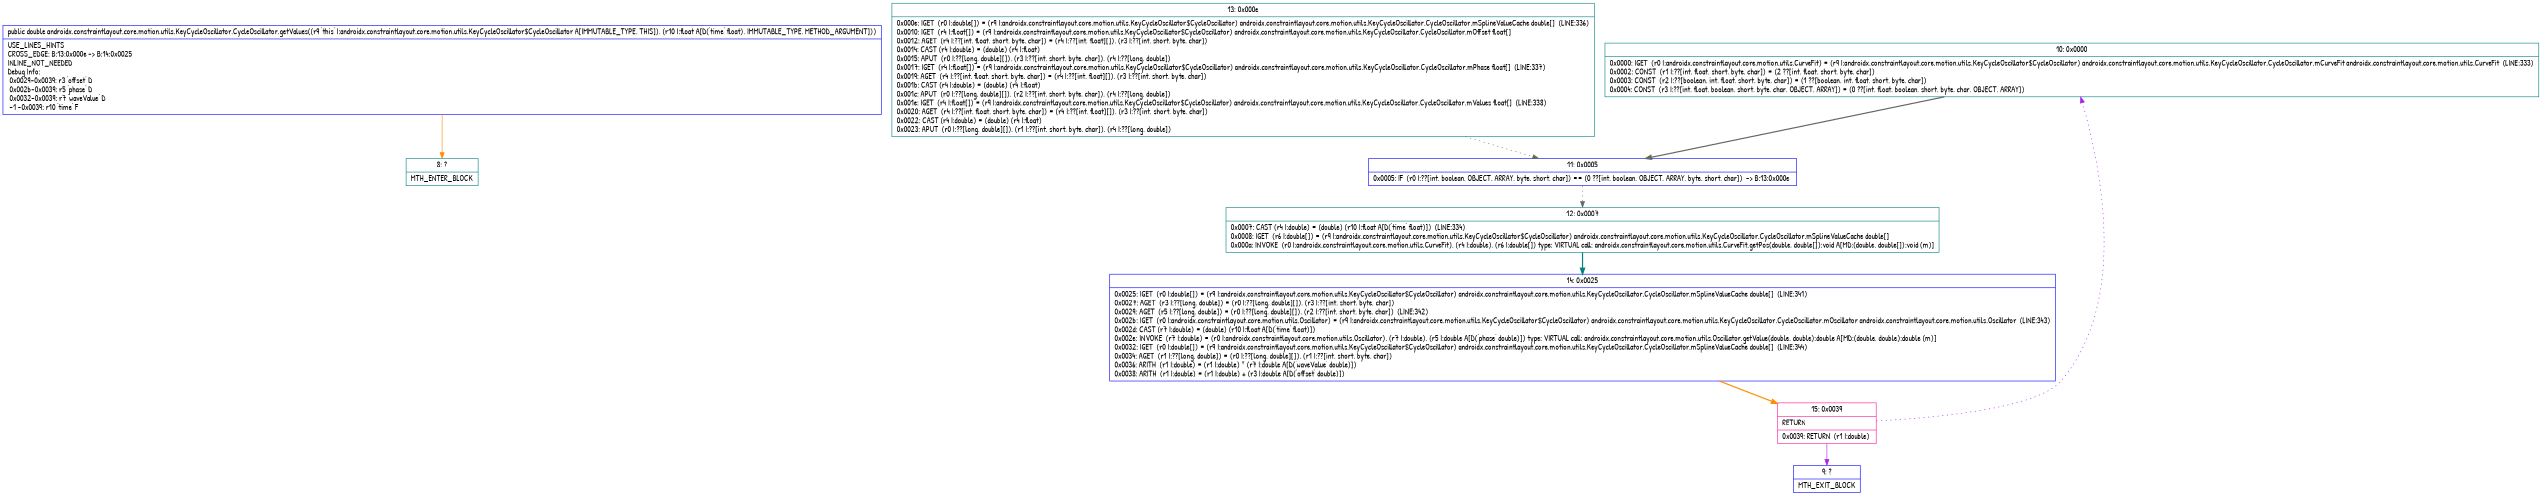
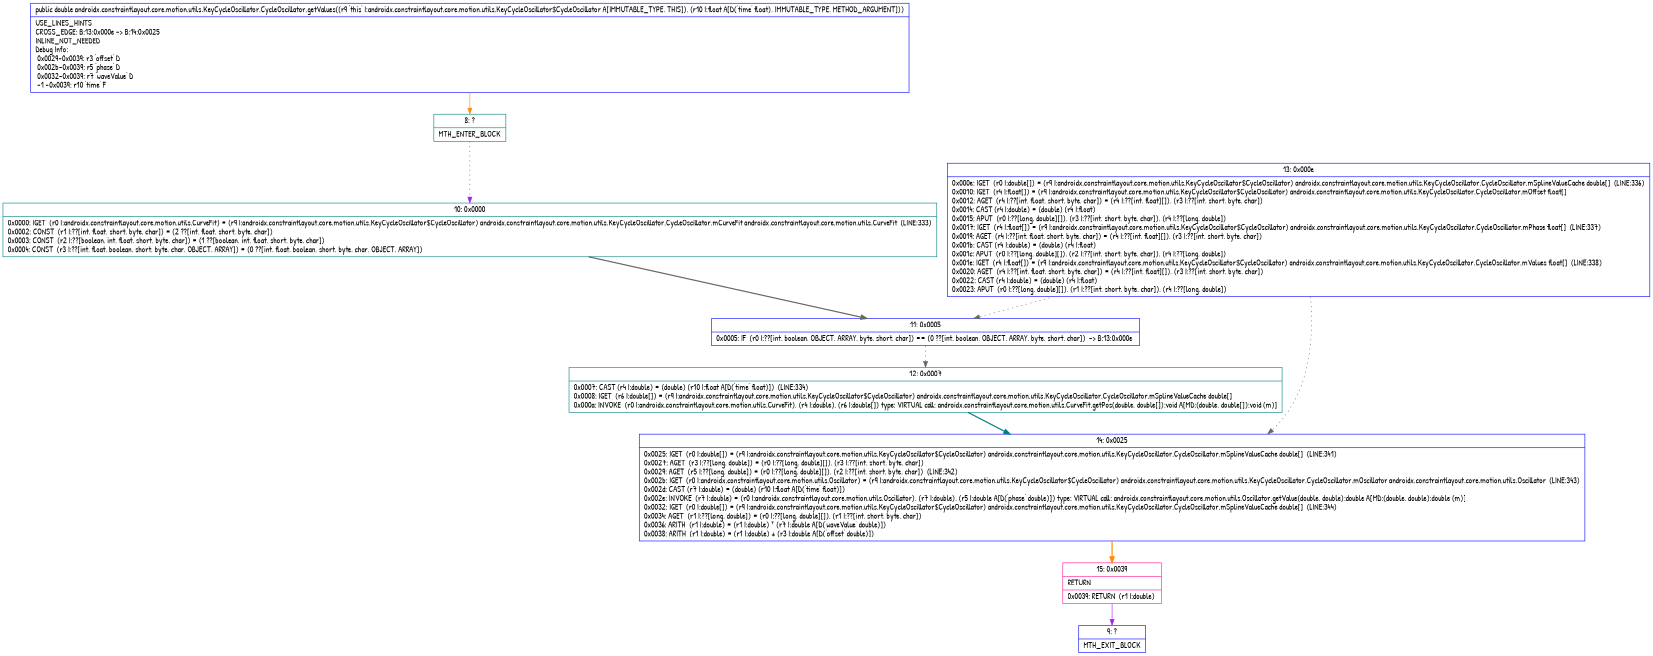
node "13: 0x000e": color teal -> blue
edge "15: 0x0039" -> "10: 0x0000": now "8: ?" -> "10: 0x0000"
edge "13: 0x000e" -> "14: 0x0025": added
